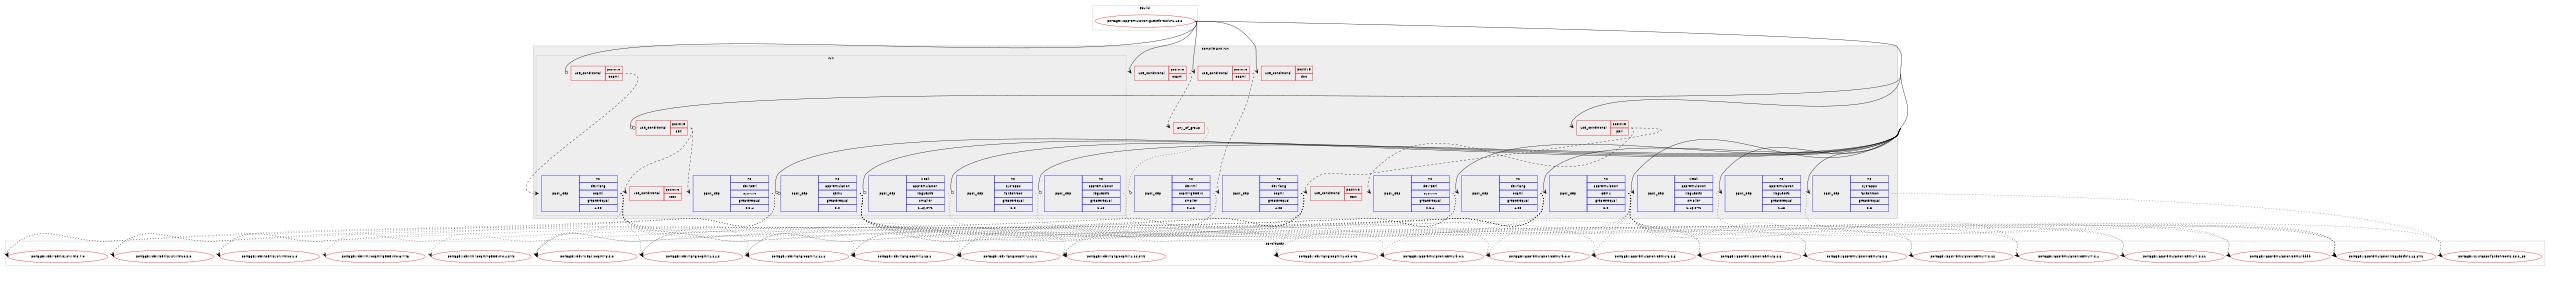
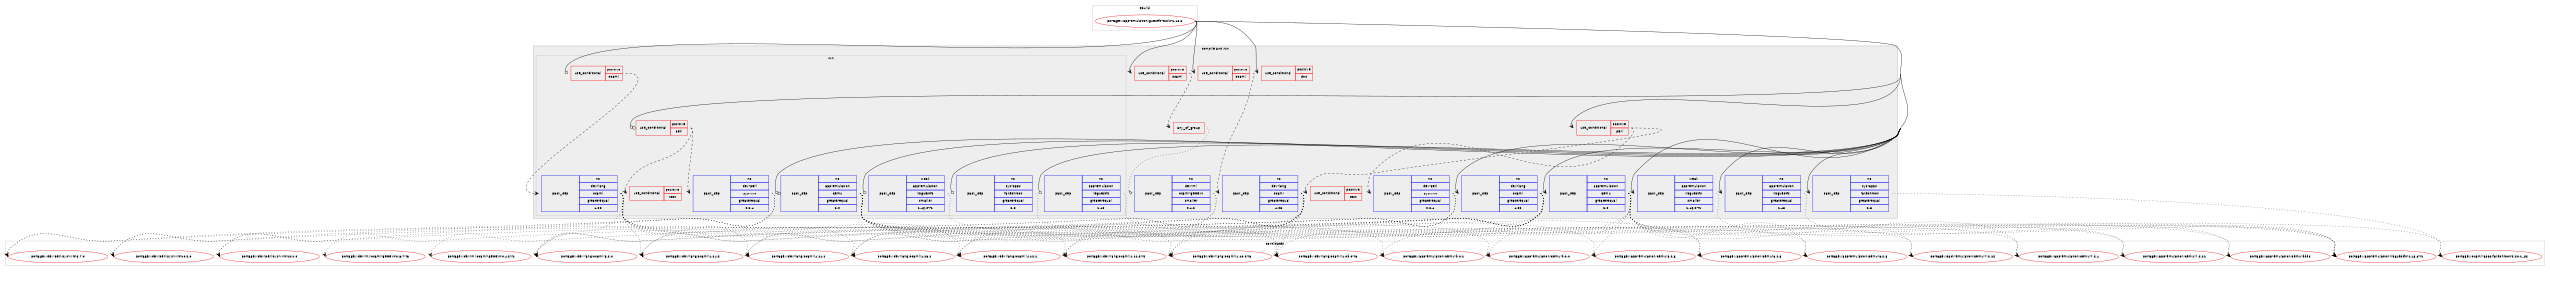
node "portage://dev-weak/ocaml-5.2.0": label "portage://dev-weak/ocaml-5.2.0" -> "portage://dev-lang/ocaml-5.2.0"
node "portage://dev-lang/ocaml-4.10.2-r3": added
node "portage://app-emulation/qemu-9999": label "portage://app-emulation/qemu-9999" -> "portage://app-emulation/qemu-9996"
node "portage://sys-apps/fakechroot-2.20.1_p2": label "portage://sys-apps/fakechroot-2.20.1_p2" -> "portage://ocaml-apps/fakechroot-2.20.1_p2"
